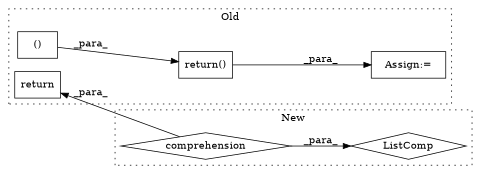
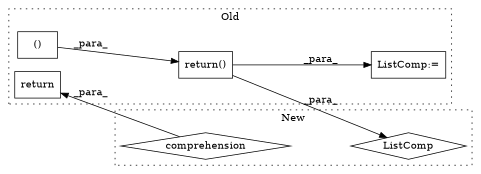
node "Assign:=": label "Assign:=" -> "ListComp:="
edge "comprehension" -> "ListComp": now "return()" -> "ListComp"
